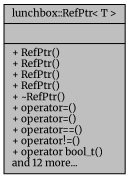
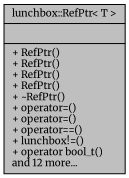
node "lunchbox::RefPtr< T >": text "+ operator!=()" -> "+ lunchbox!=()"
